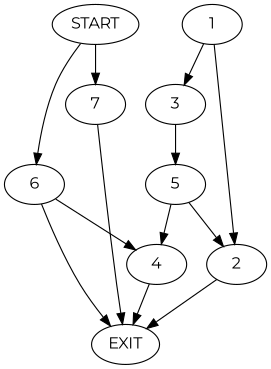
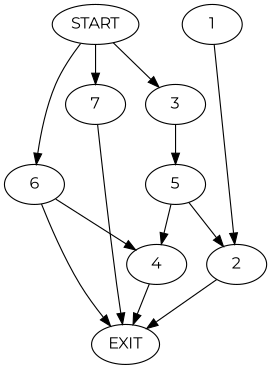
edge "1" -> "3": now "START" -> "3"
